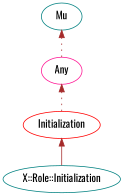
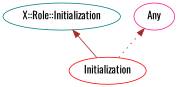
node "Mu": removed
edge "X::Role::Initialization" -> "Initialization": reversed
